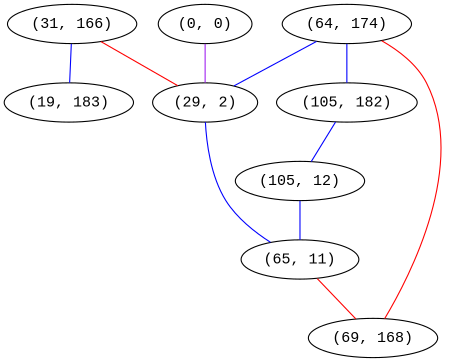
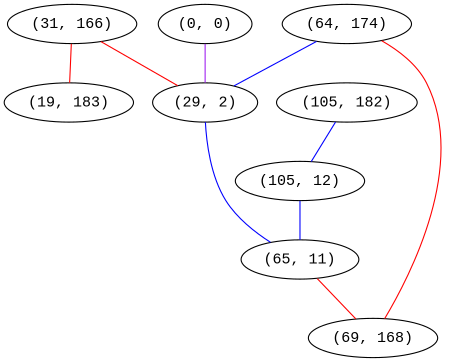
edge "(31, 166)" -- "(19, 183)": color blue -> red
edge "(64, 174)" -- "(105, 182)": removed
